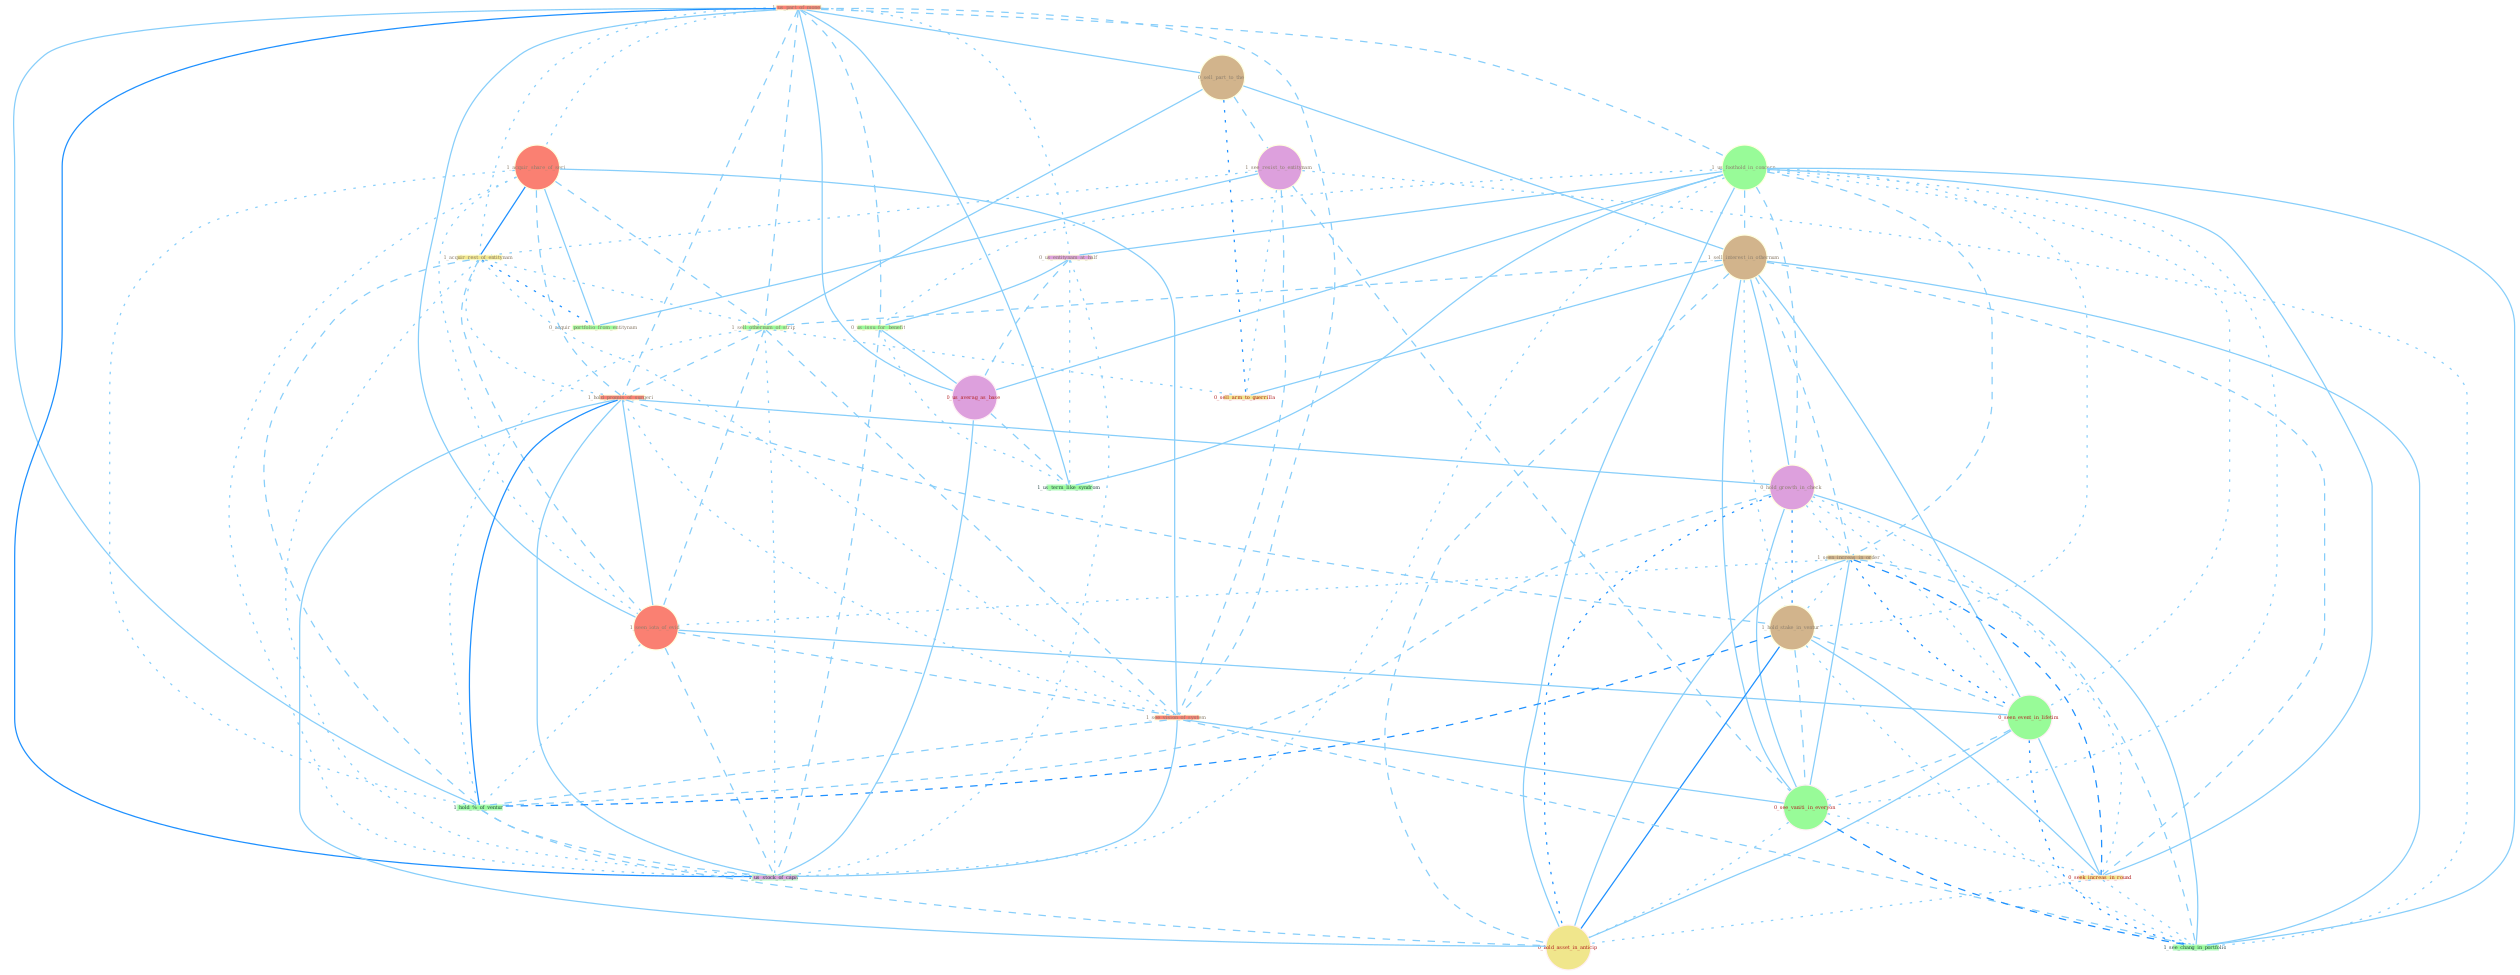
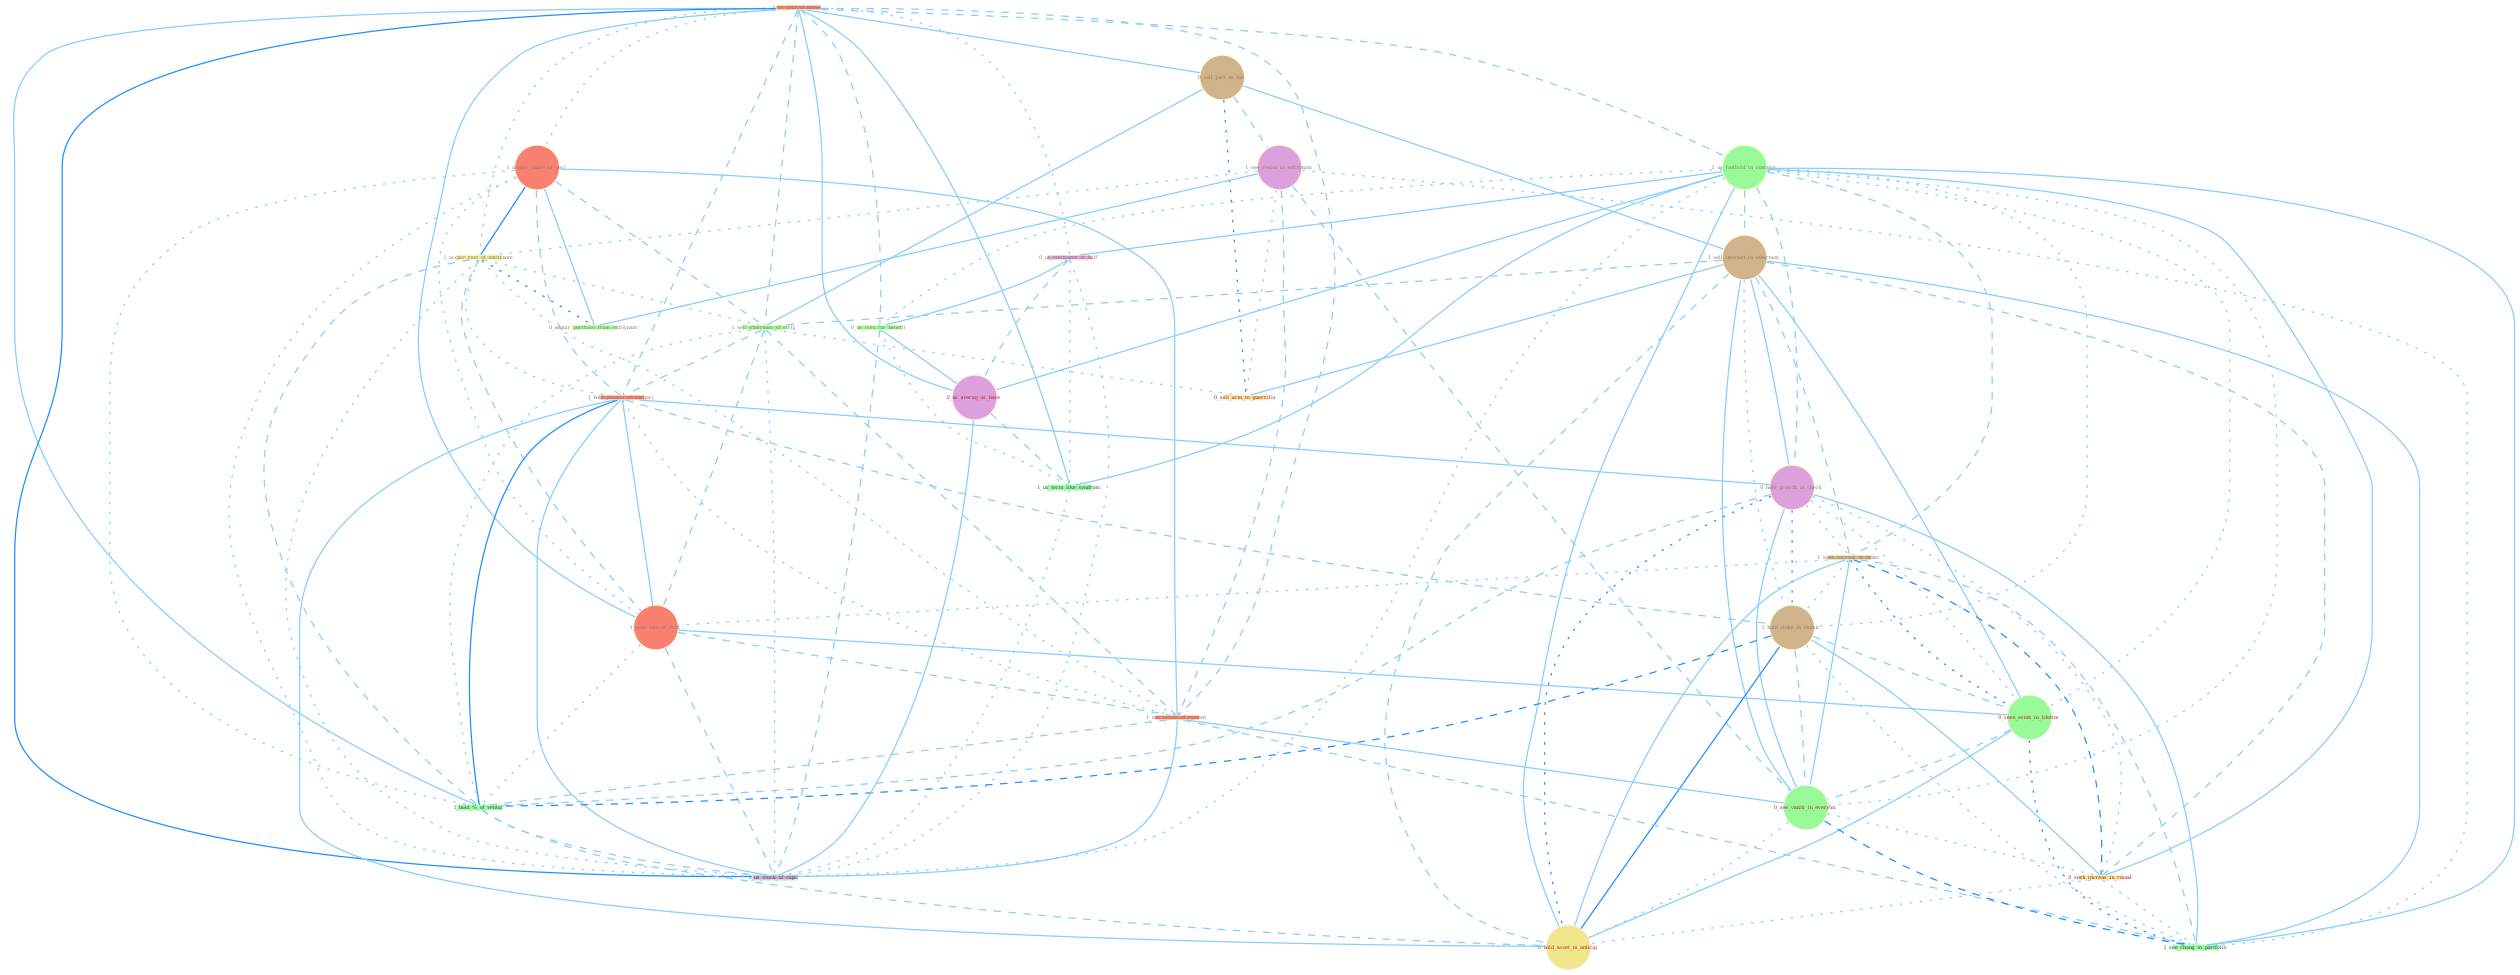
edge "1_us_term_like_syndrom" -- "1_us_stock_of_capit": added
edge "0_seen_event_in_lifetim" -- "0_seek_increas_in_round": removed
